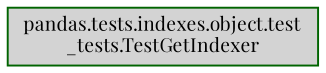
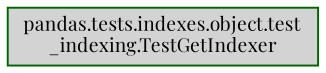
node "pandas.tests.indexes.object.test _tests.TestGetIndexer": label "pandas.tests.indexes.object.test _tests.TestGetIndexer" -> "pandas.tests.indexes.object.test _indexing.TestGetIndexer"
